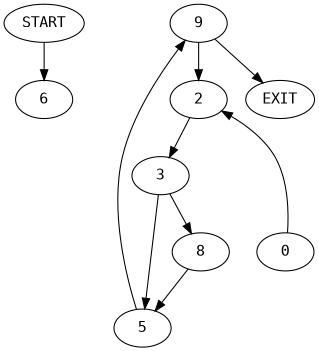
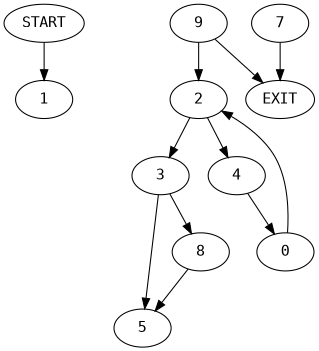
node "7": added
node "6": label "6" -> "1"
edge "5" -> "9": removed
node "4": added
